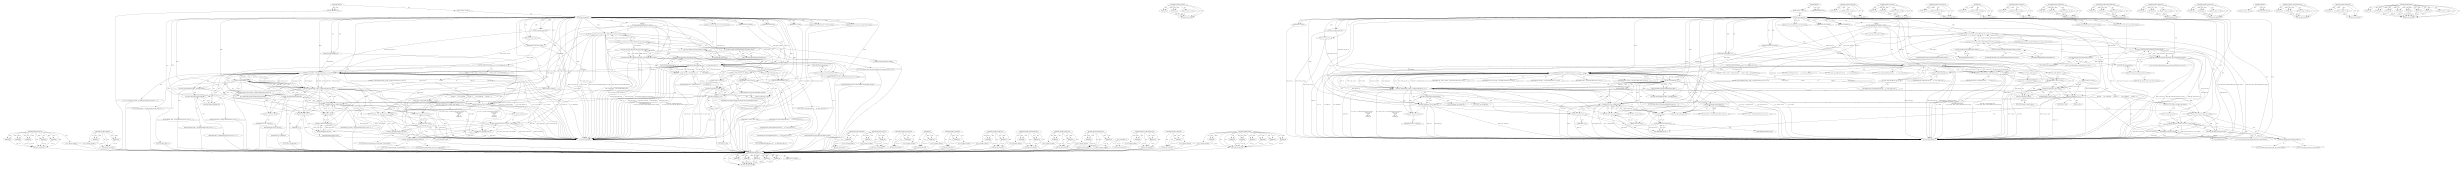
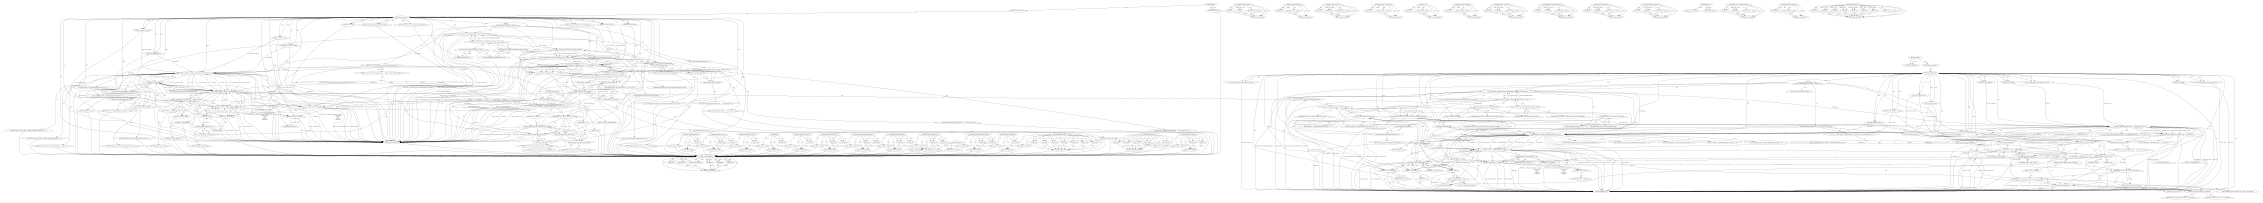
edge "(<operator>.indirectFieldAccess,filter_->IsPluginAvailable)" -> "(FIELD_IDENTIFIER,IsPluginAvailable,IsPluginAvailable)": now "(<operator>.indirectFieldAccess,filter_->IsPluginAvailable)" -> "(FIELD_IDENTIFIER,IsPluginEnabled,IsPluginEnabled)"
